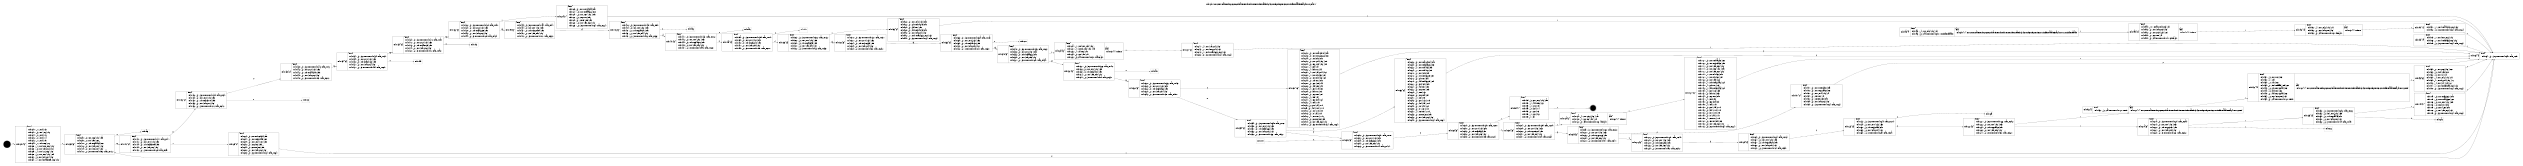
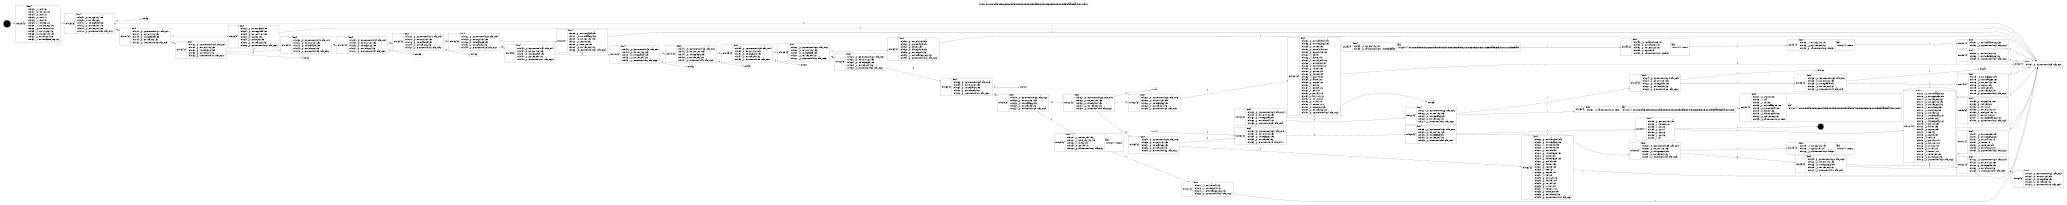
edge "0x40175a [13]" -> "0x401767 [102]": now "0x401bef [17]" -> "0x401767 [102]"
edge "0x401580 [25]" -> "0x401599 [25]": now "0x401567 [25]" -> "0x401599 [25]"
edge "0x40162f [25]" -> "0x401648 [25]": removed, label "2"
